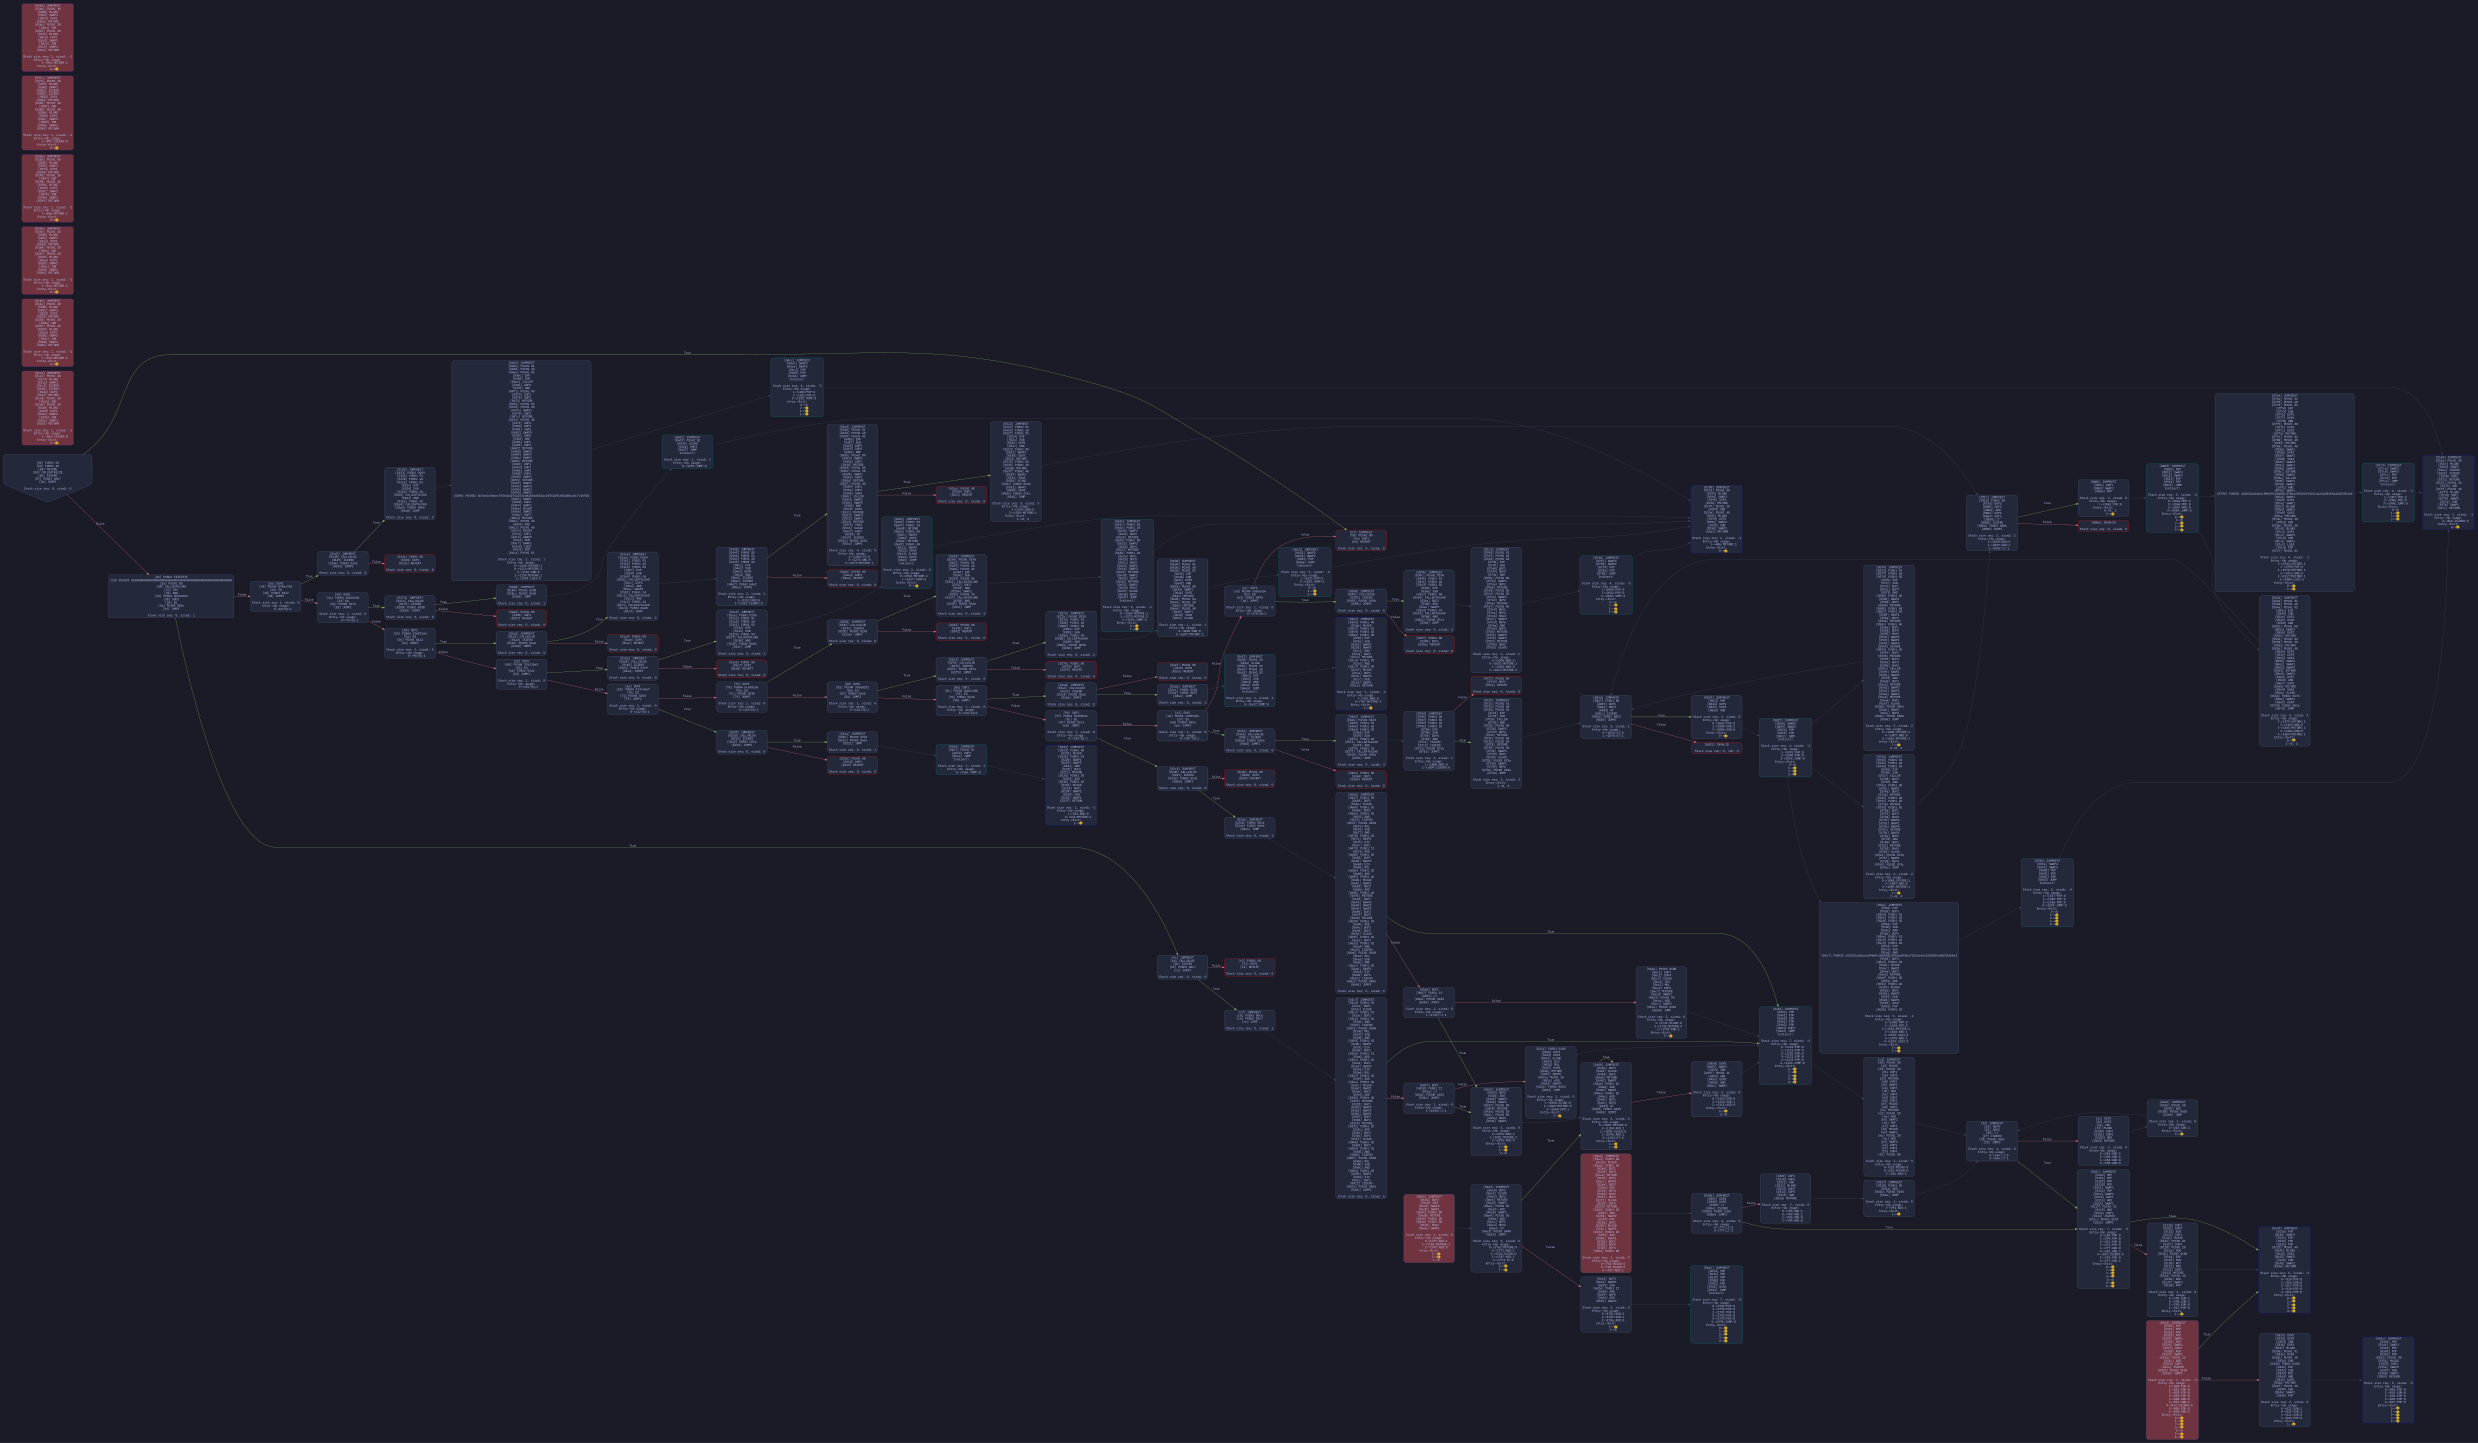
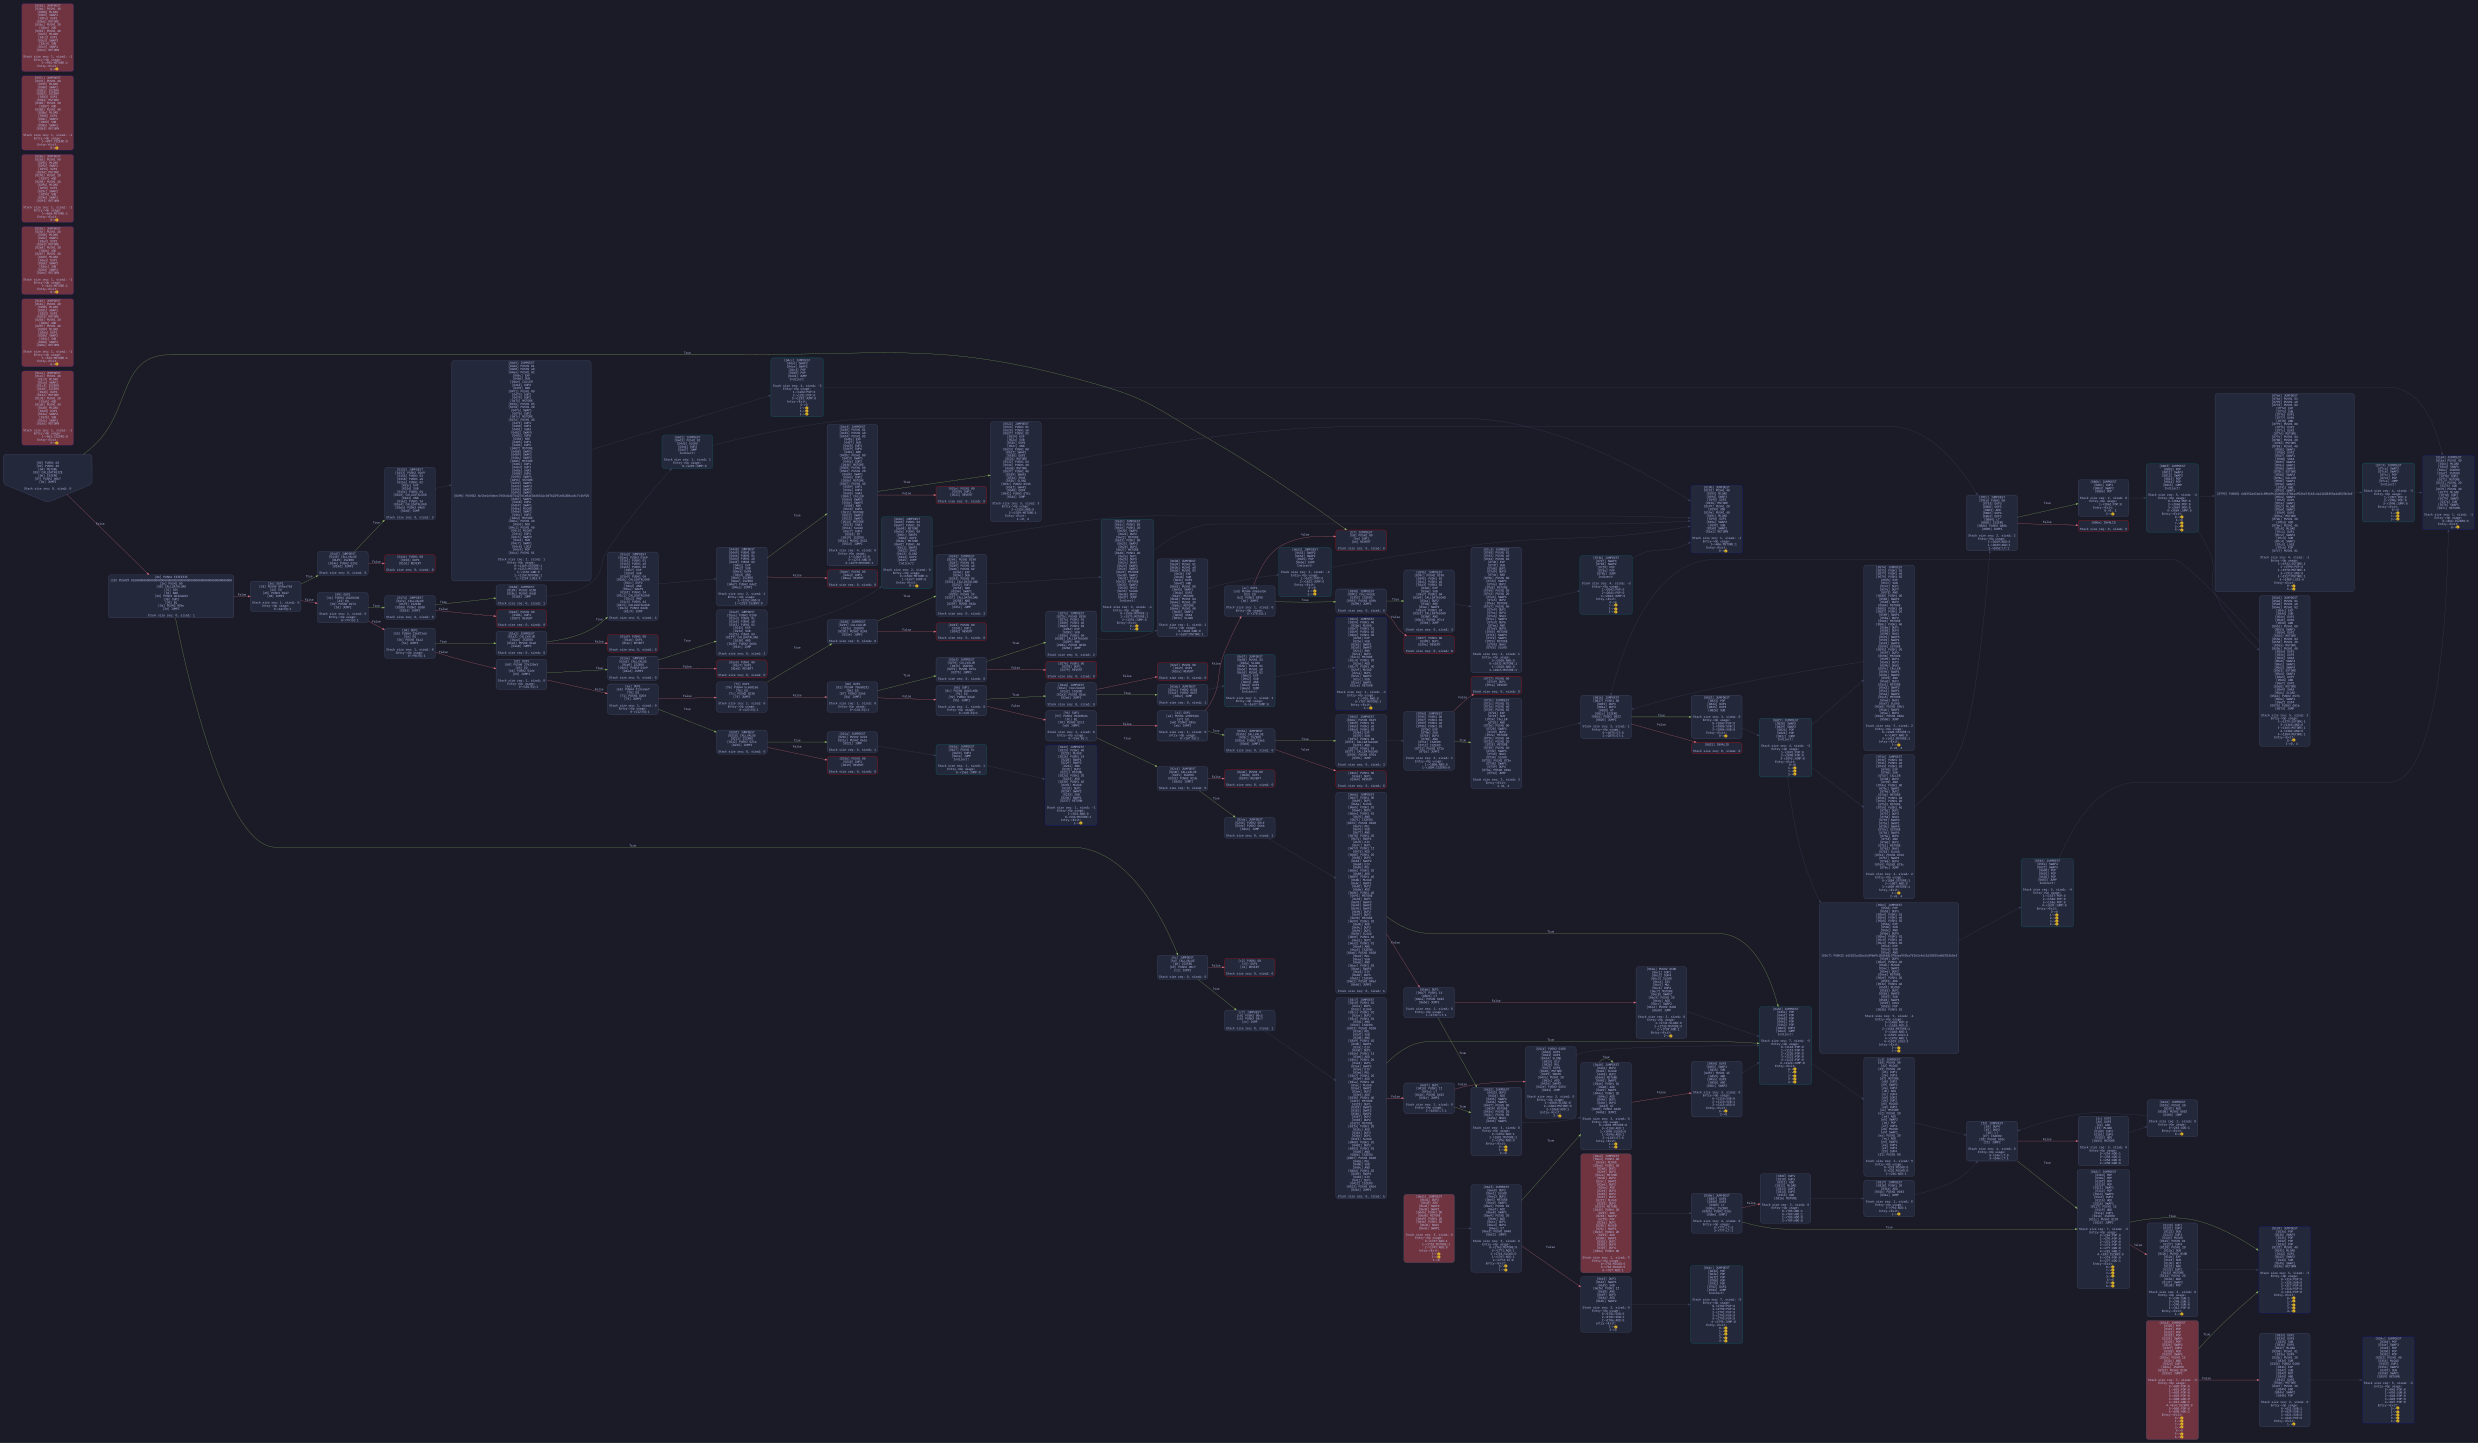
node "[0821] INVALID Stack size req: 0, cbb: 0": label "[0821] INVALID Stack size req: 0, cbb: 0" -> "[0821] INVALID Stack size req: 0, sizeΔ: 0"
